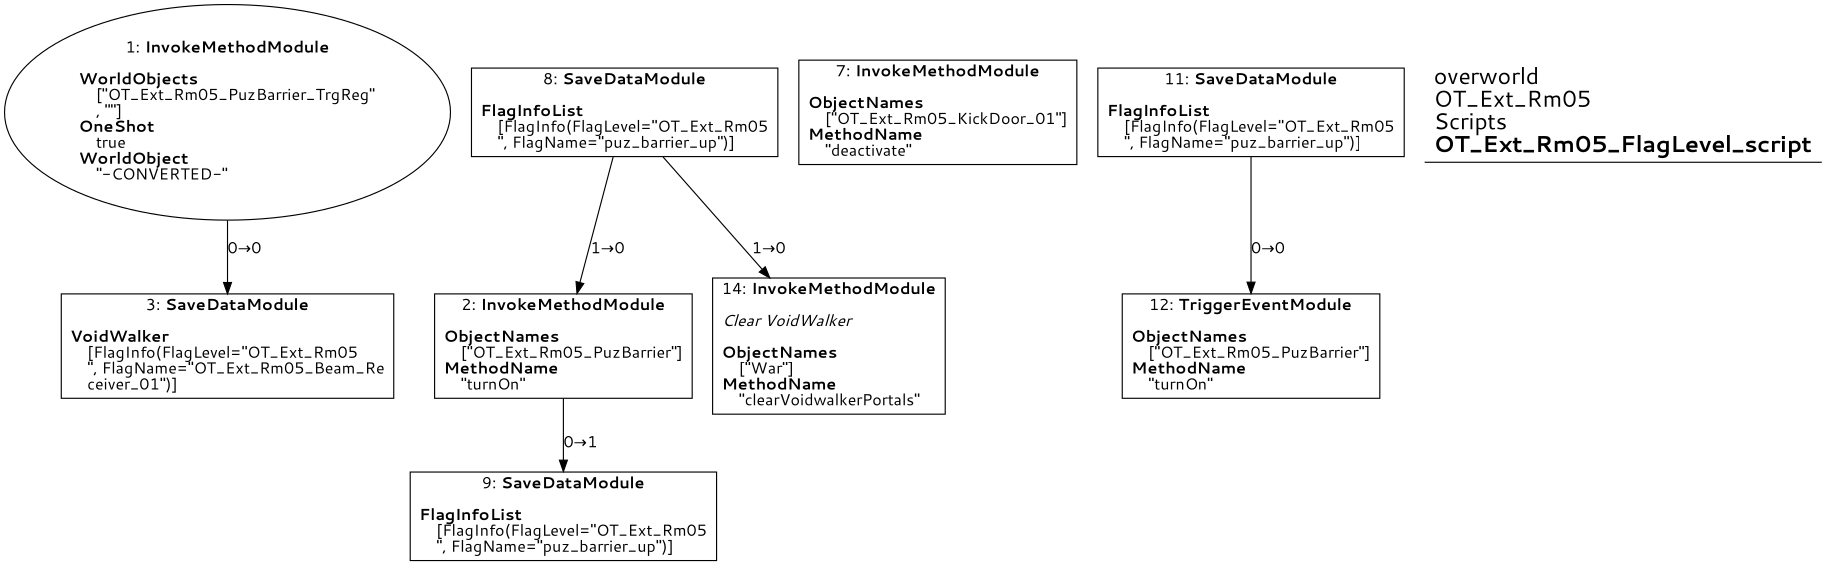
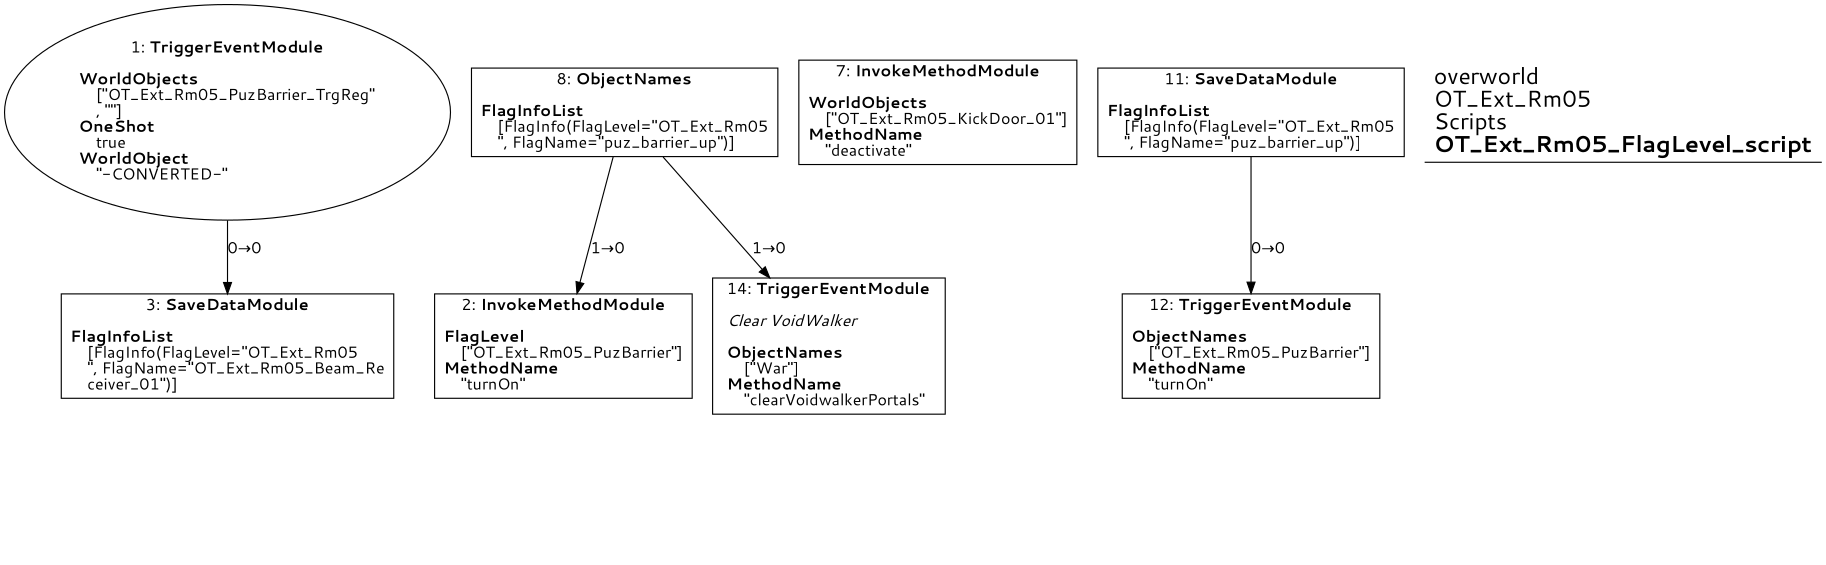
node "1:": text "InvokeMethodModule" -> "TriggerEventModule"
node "8:": text "SaveDataModule" -> "ObjectNames"
node "7:": text "ObjectNames" -> "WorldObjects"
node "14:": text "InvokeMethodModule" -> "TriggerEventModule"
node "3:": text "VoidWalker" -> "FlagInfoList"
node "2:": text "ObjectNames" -> "FlagLevel"
node "9:": removed
